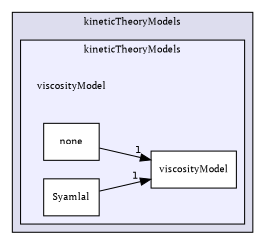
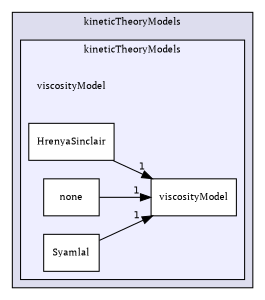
node "HrenyaSinclair": added
